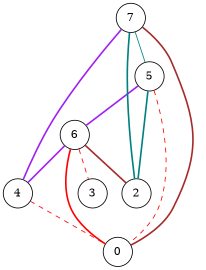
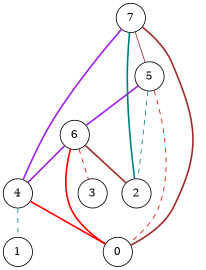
edge "7" -- "5": color teal -> brown
edge "5" -- "2": style bold -> dashed
edge "4" -- "0": style dashed -> bold
node "1": added
